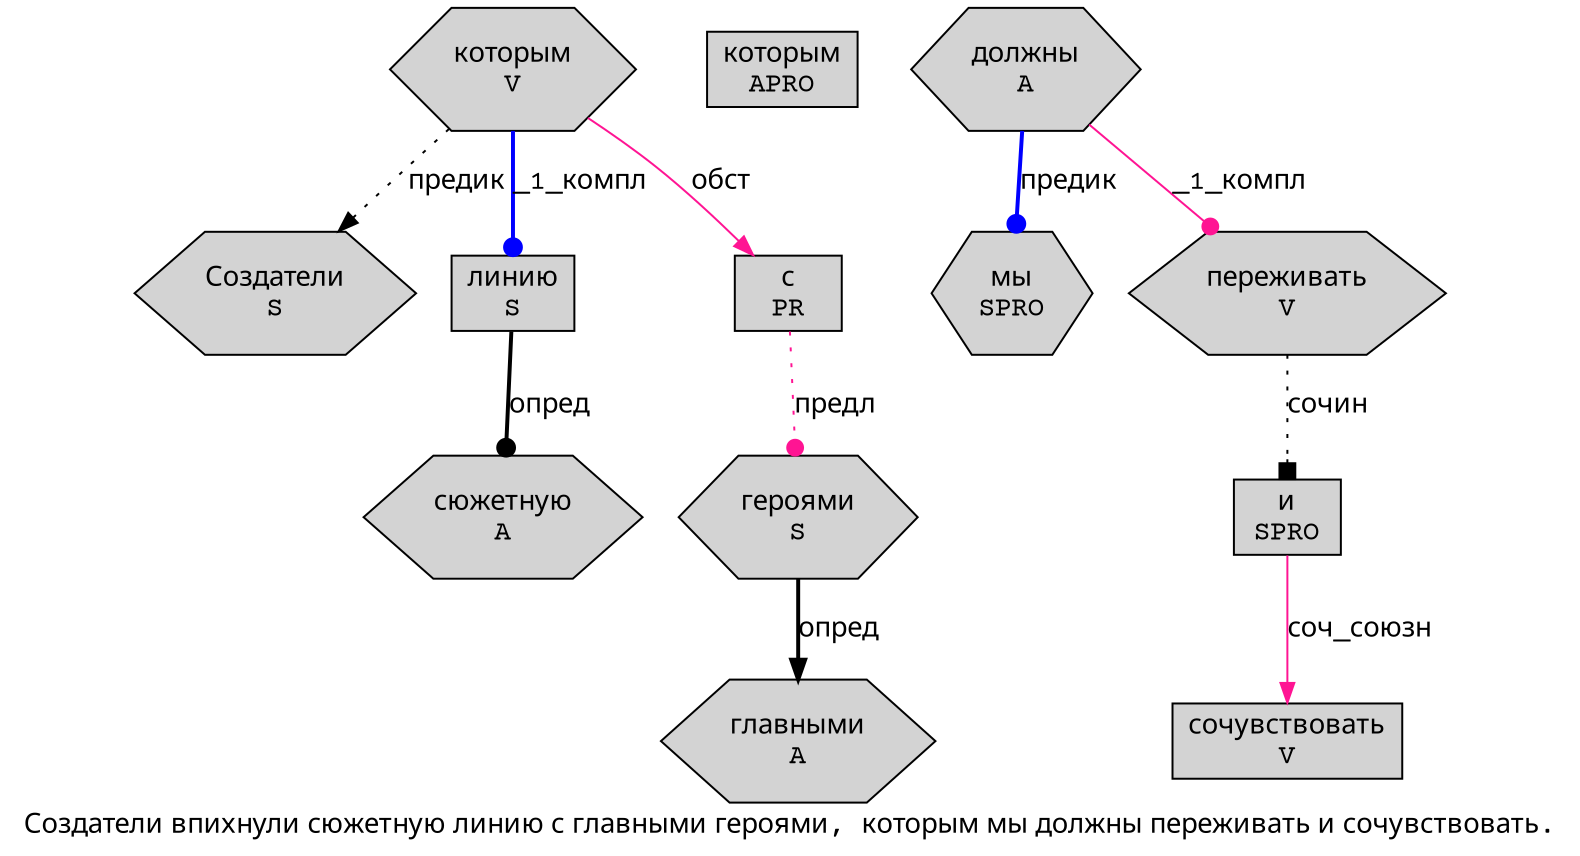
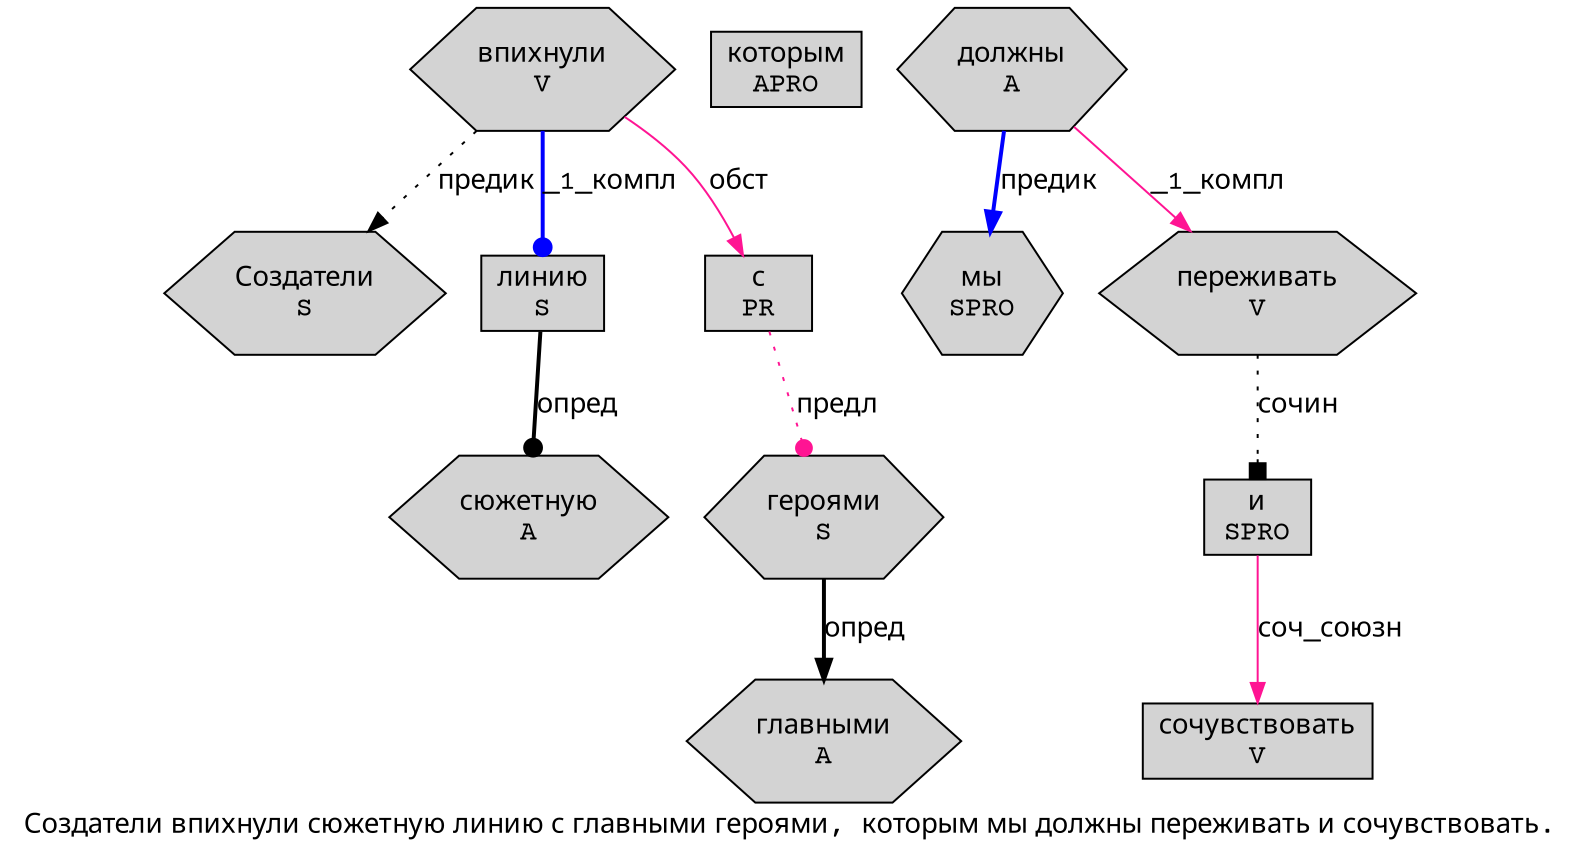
node "которым V": label "которым V" -> "впихнули V"
edge "должны A" -> "мы SPRO": arrowhead dot -> normal
edge "должны A" -> "переживать V": arrowhead dot -> normal
